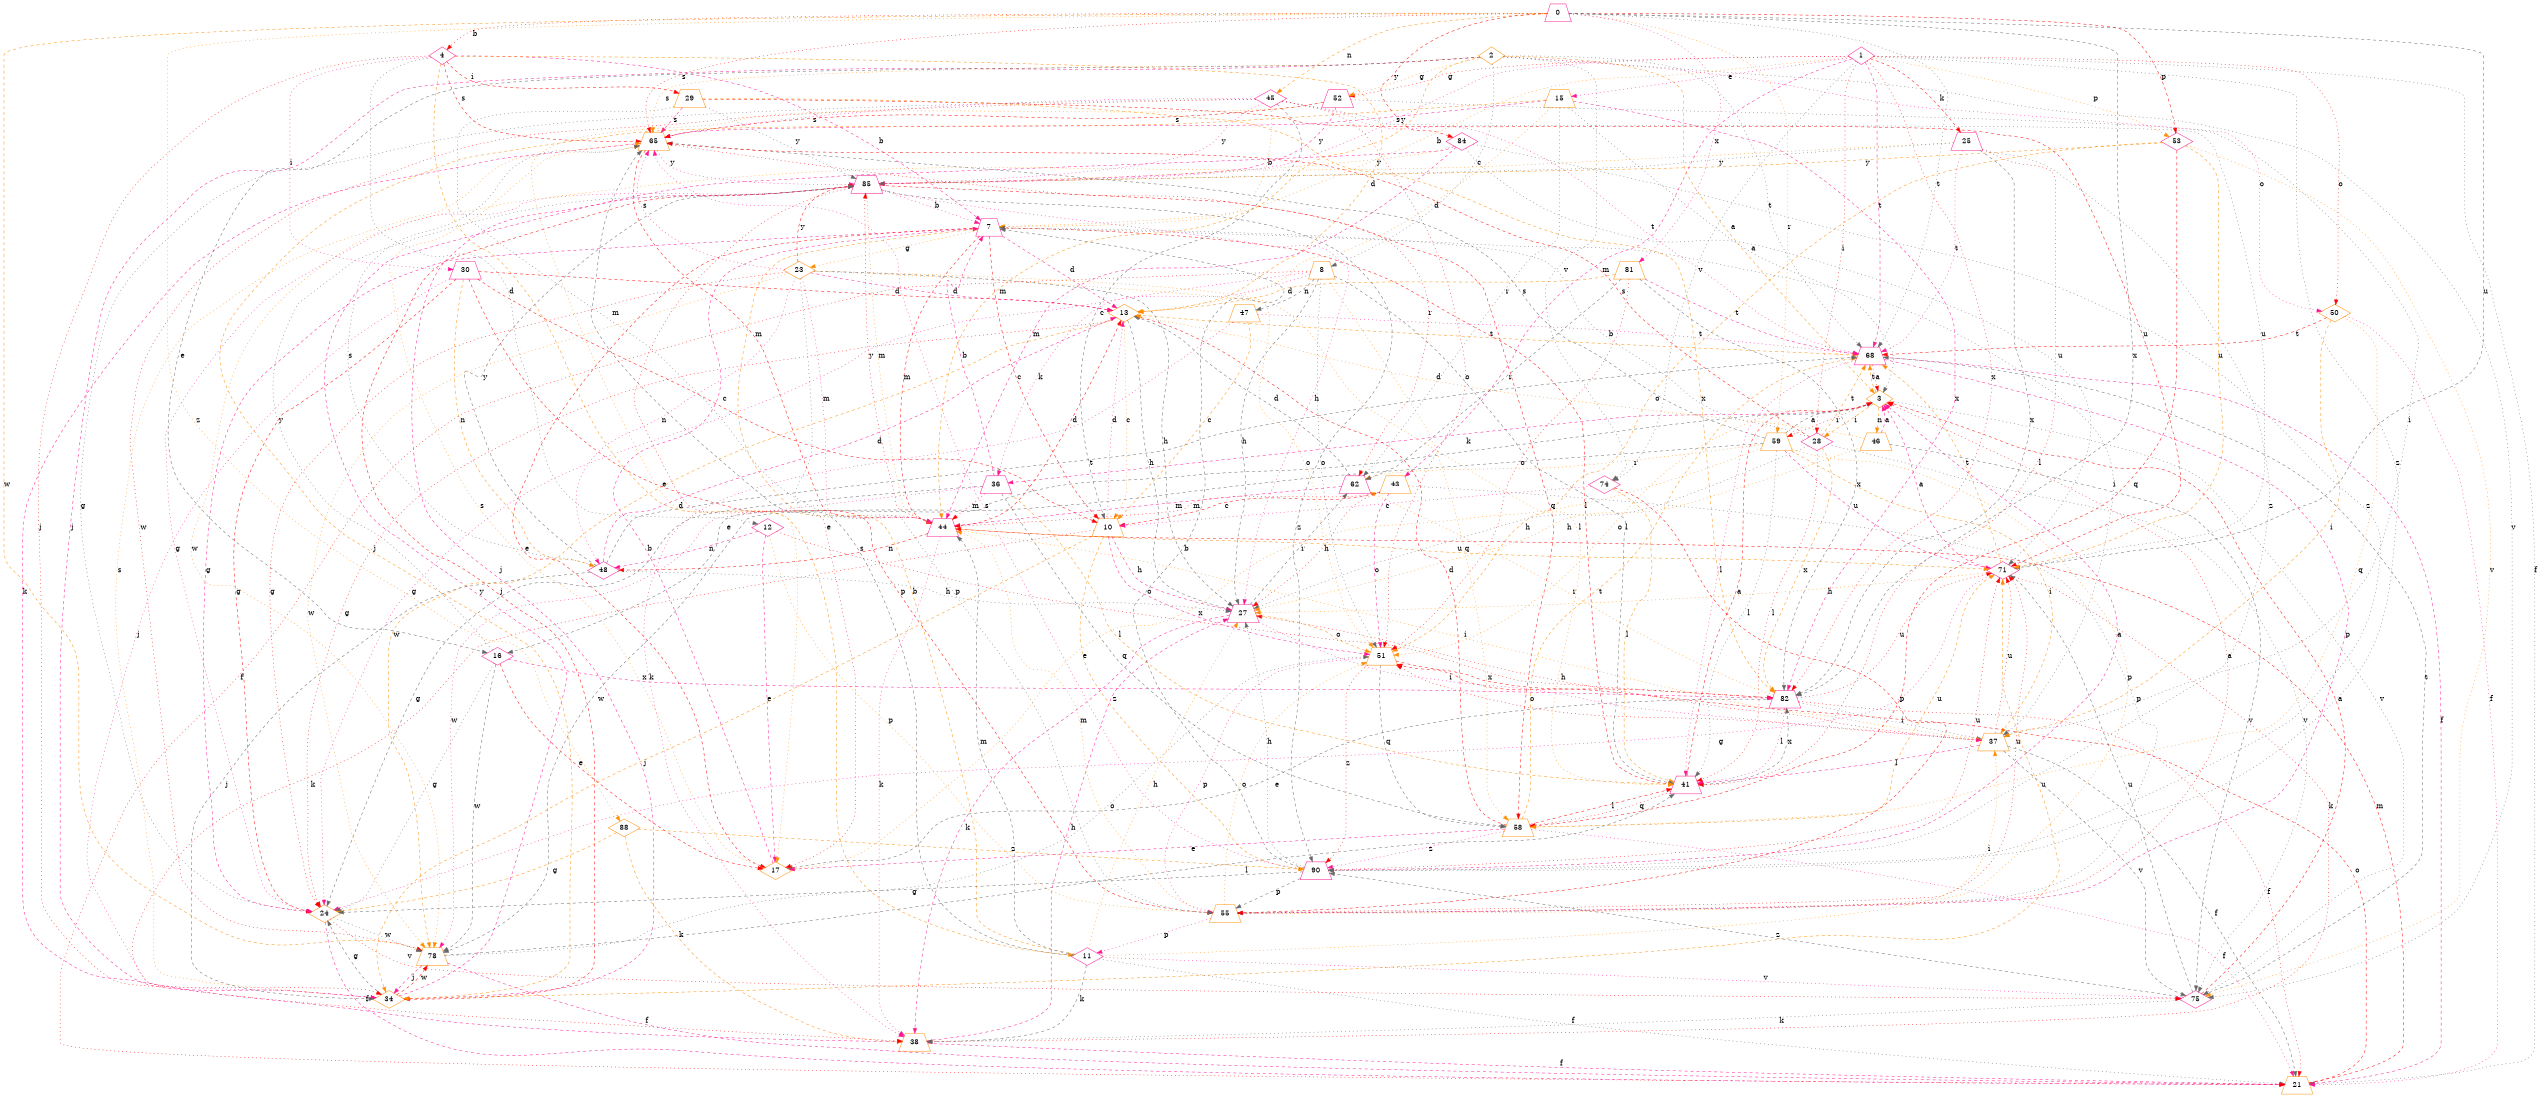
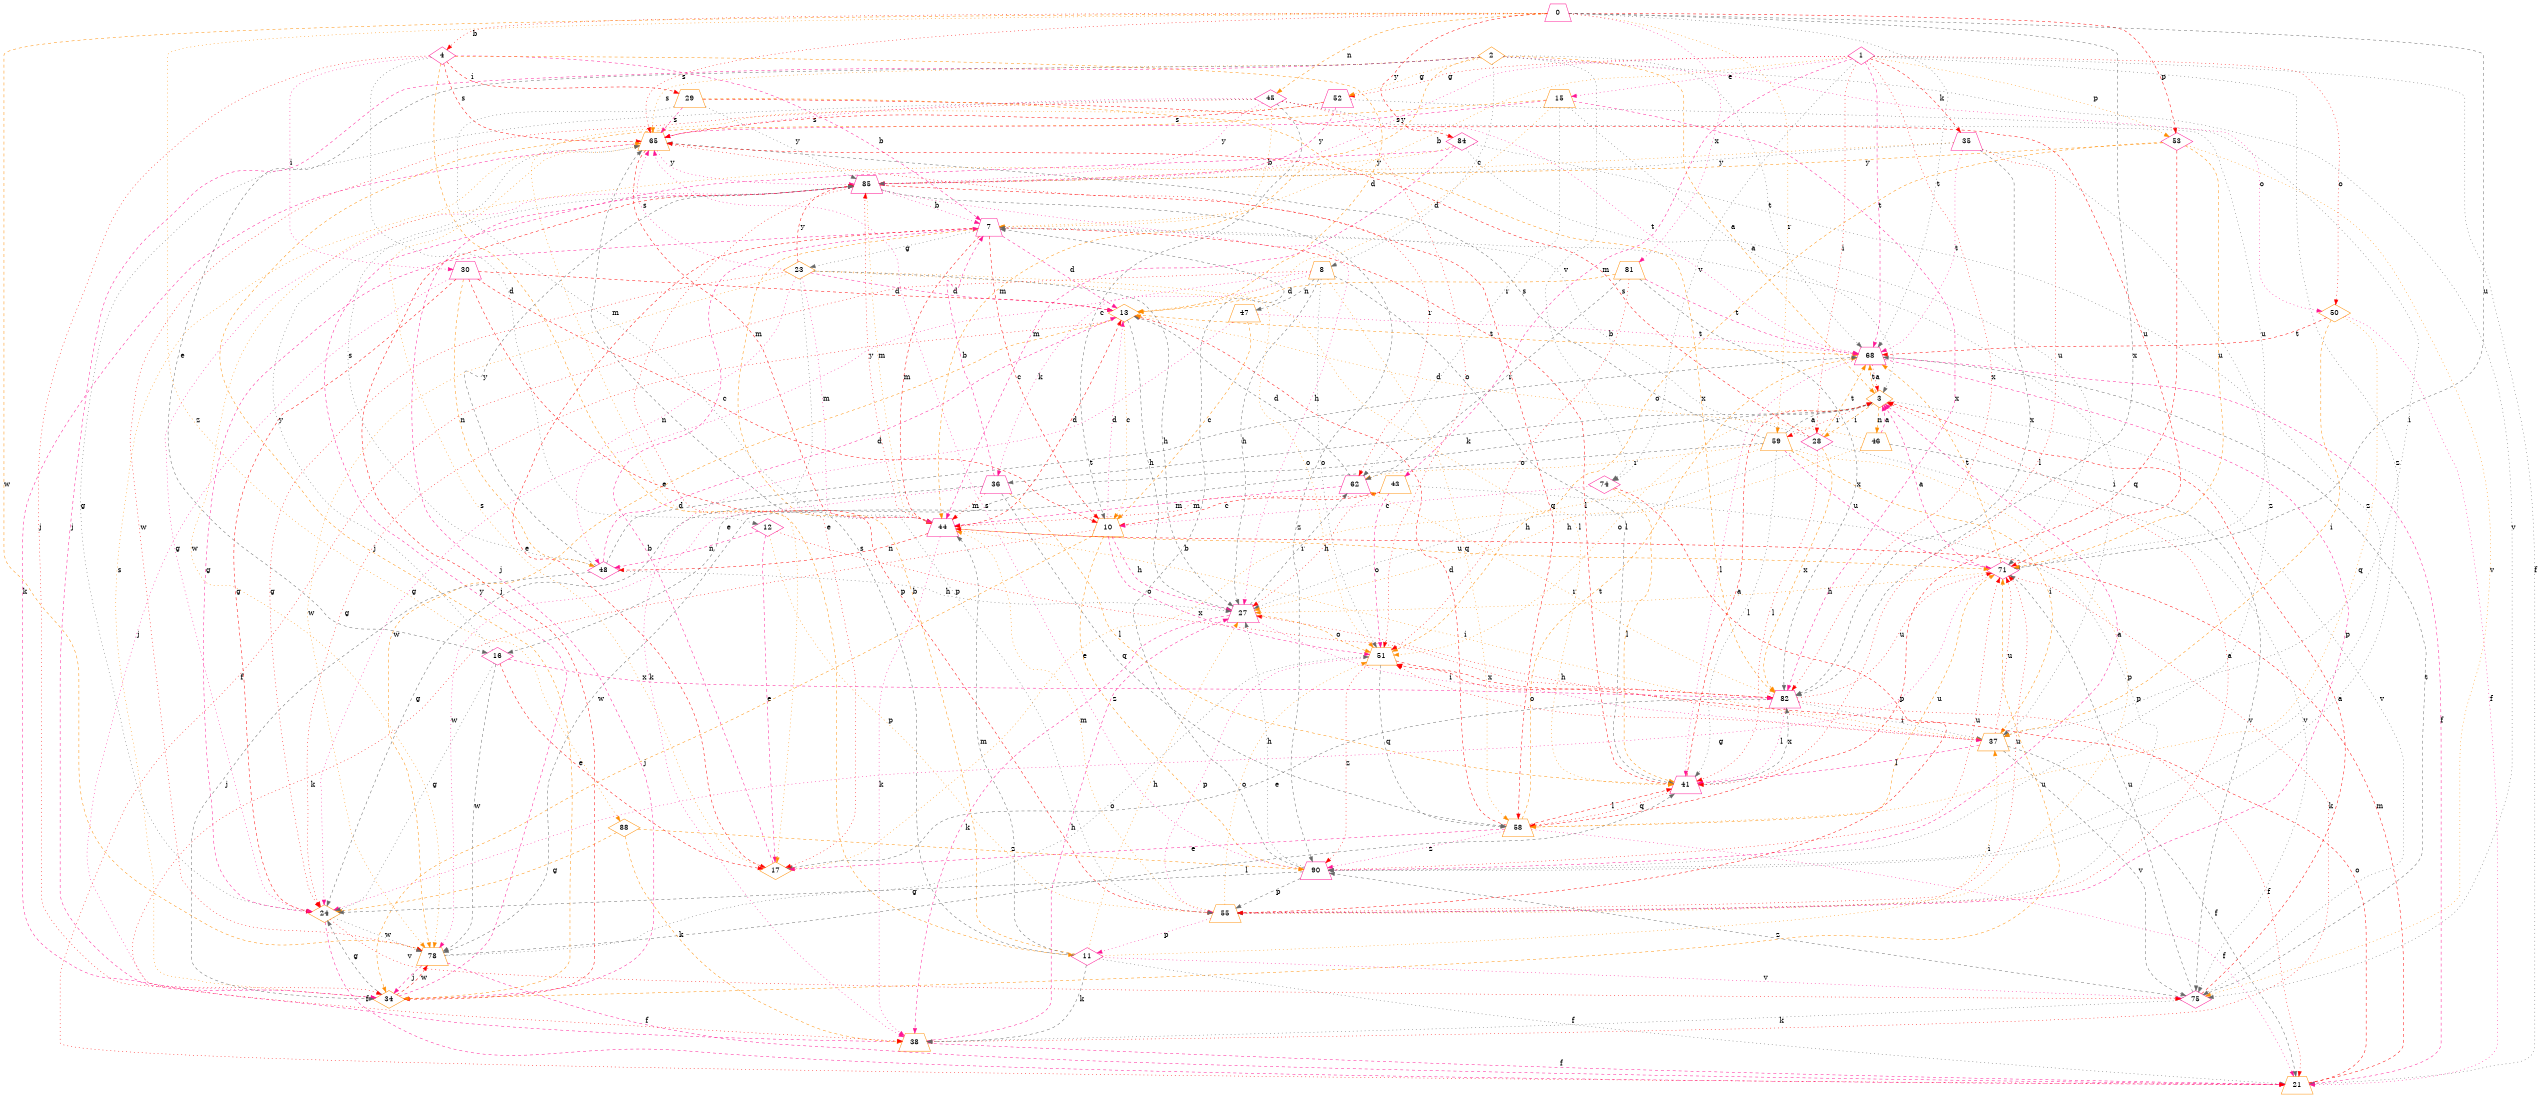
node "25": label "25" -> "35"
edge "7" -> "23": color darkorange -> gray40
edge "3" -> "36": color deeppink -> gray40
